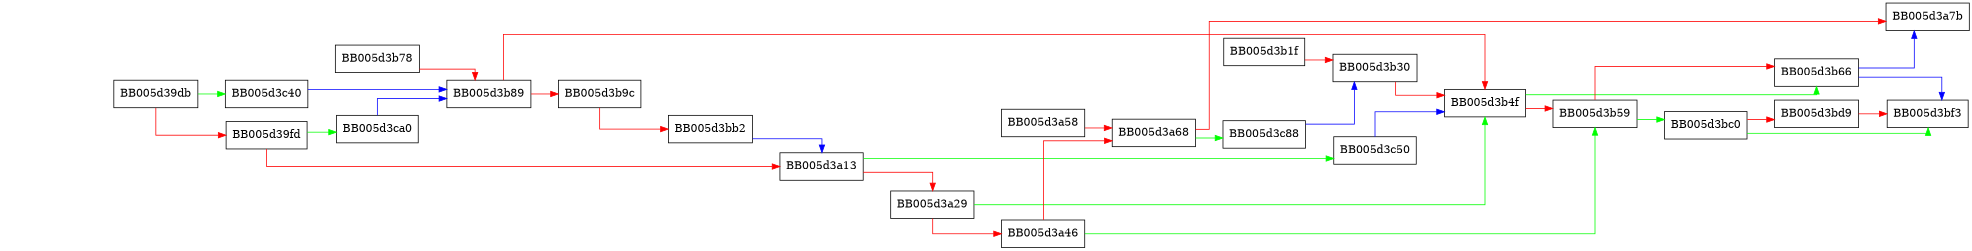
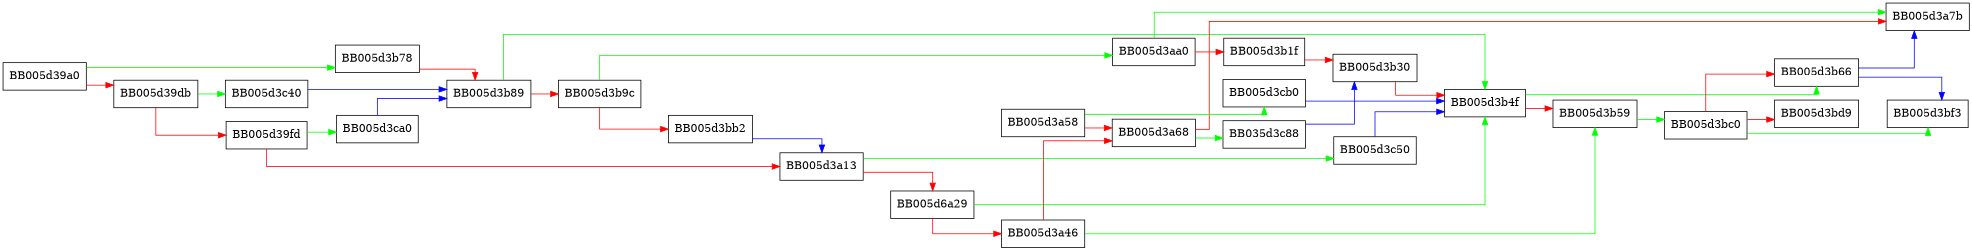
edge "BB005d3b89" -> "BB005d3b4f": color red -> green
node "BB005d3aa0": added
edge "BB005d3b59" -> "BB005d3b66": now "BB005d3bc0" -> "BB005d3b66"
node "BB005d39a0": added
node "BB005d3cb0": added
edge "BB005d3bd9" -> "BB005d3bf3": removed
node "BB005d3c88": label "BB005d3c88" -> "BB035d3c88"
node "BB005d3a29": label "BB005d3a29" -> "BB005d6a29"
